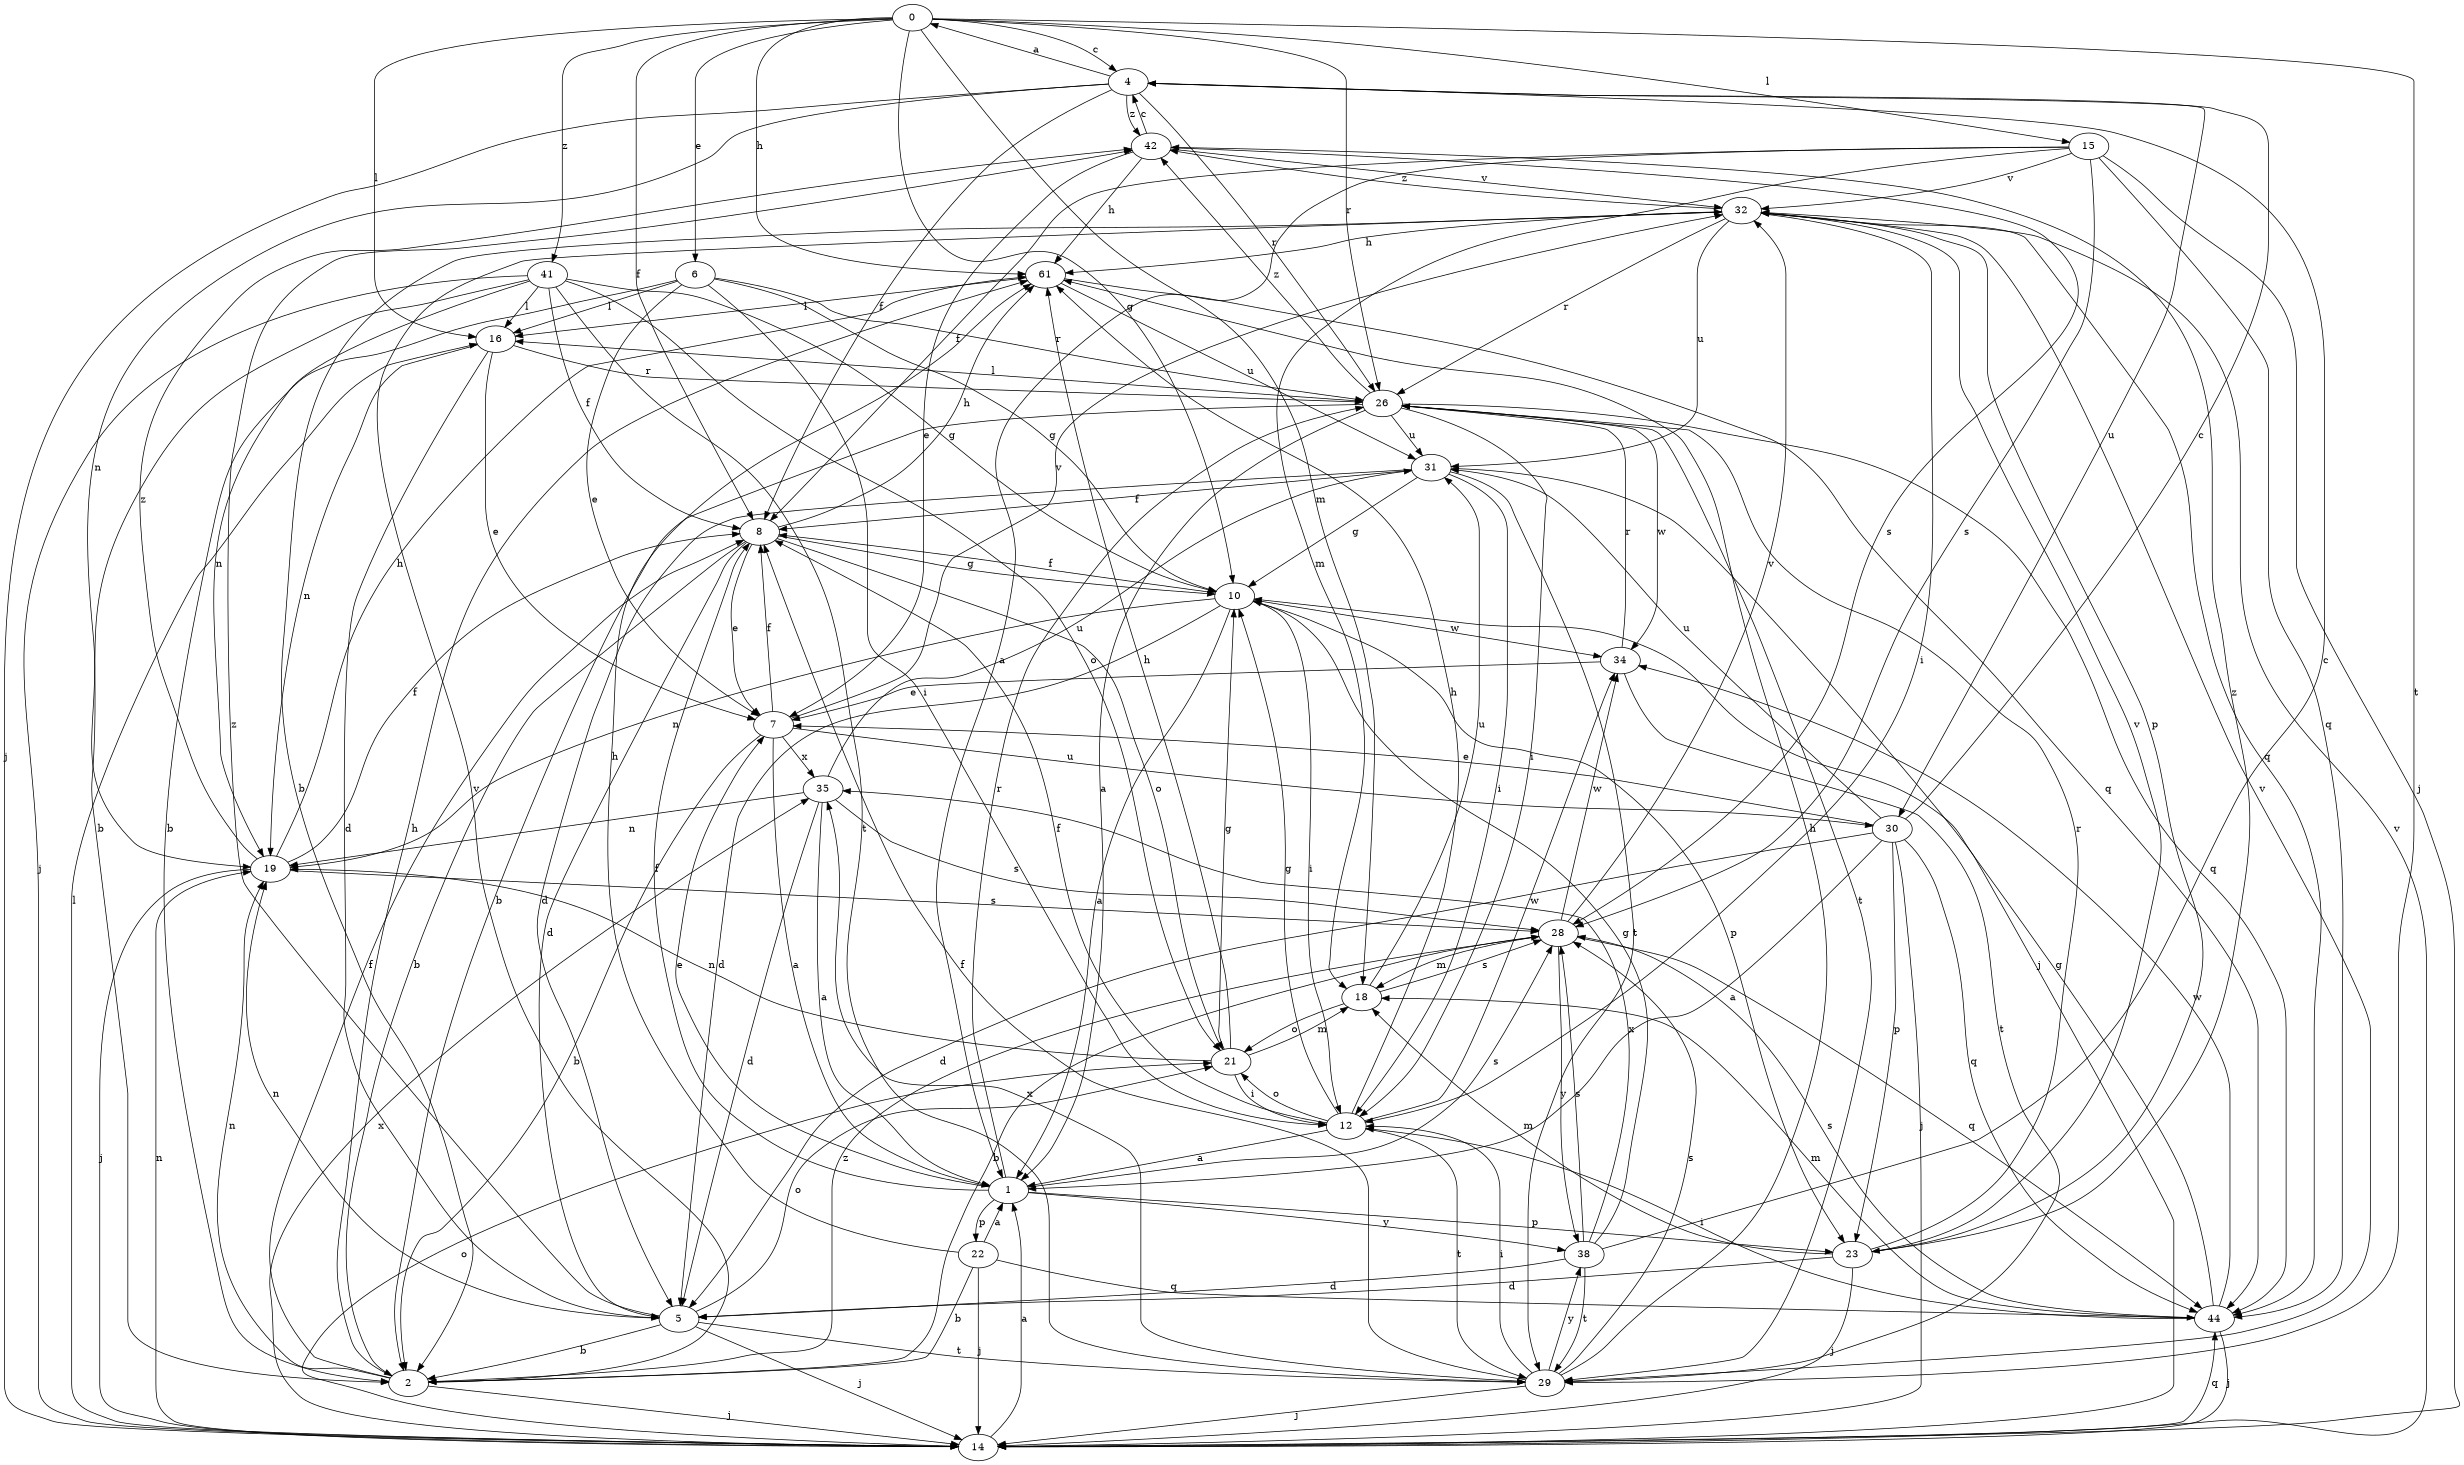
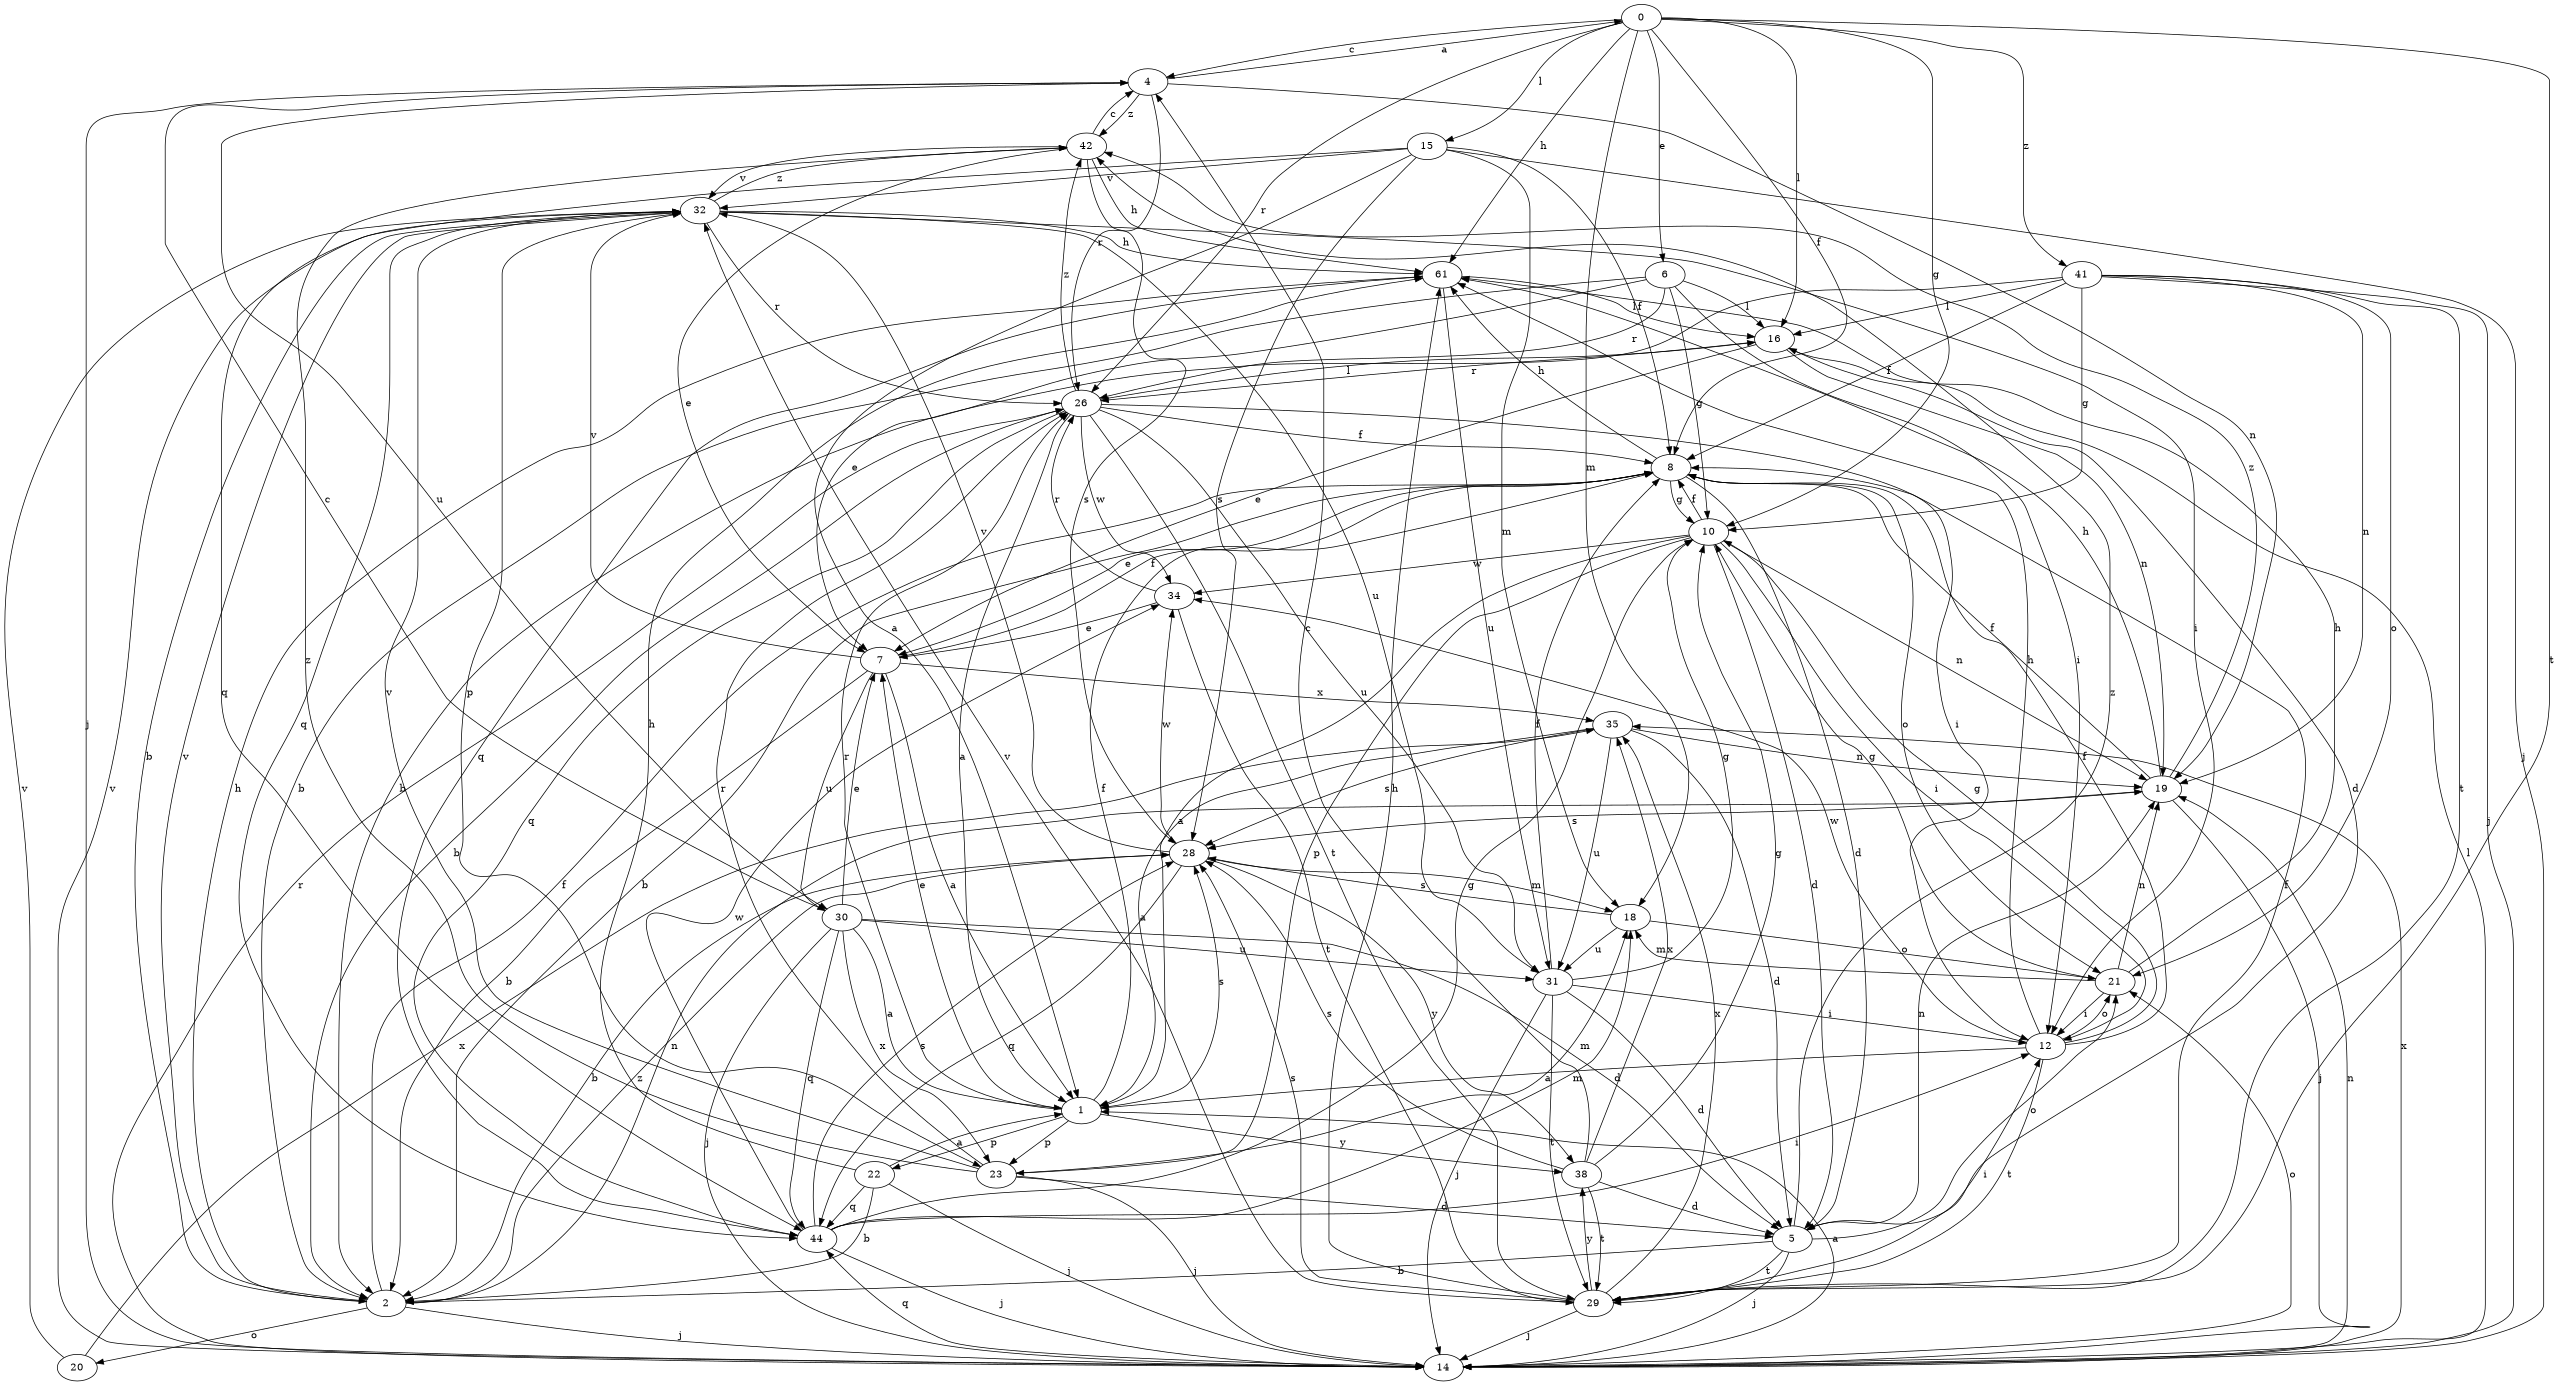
edge "4" -> "8": now "26" -> "8"
edge "30" -> "23": label "p" -> "x"
edge "14" -> "26": added, label "r"
node "20": added
